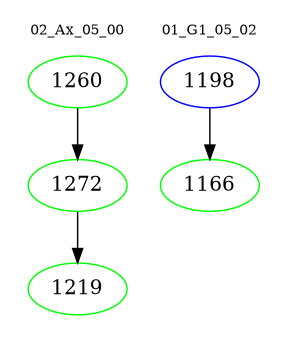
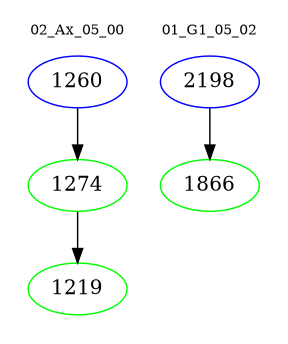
node "1260": color green -> blue
node "1198": label "1198" -> "2198"
node "1272": label "1272" -> "1274"
node "1166": label "1166" -> "1866"
